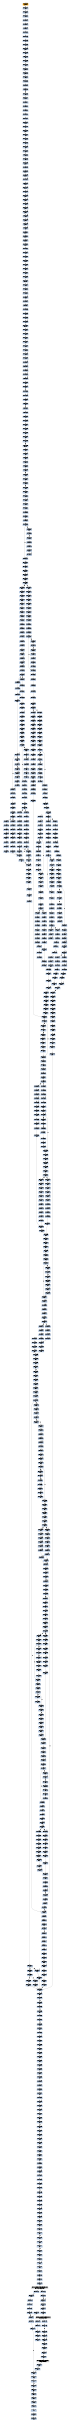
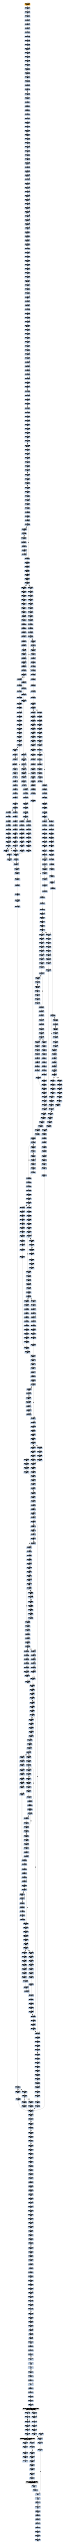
node "0x004257a3 movl": added
